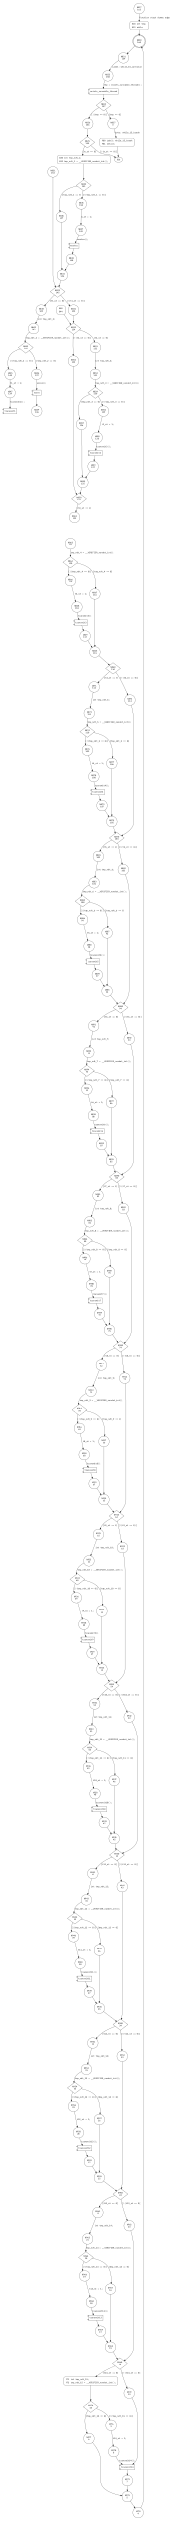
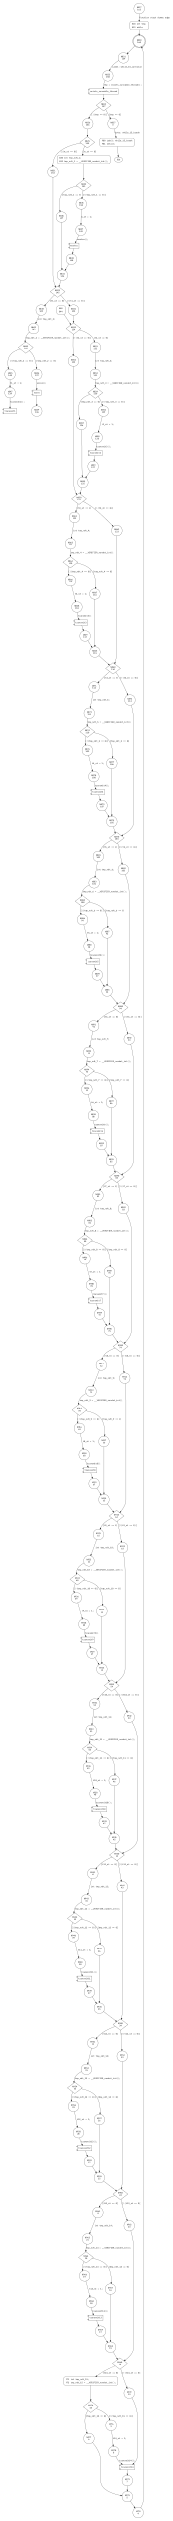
edge "N825 155" -> "816": now "N825 155" -> "N831 154"
edge "N861 122" -> "N863 121": added, label "int tmp_ndt_4;"
node "N862 123": added
